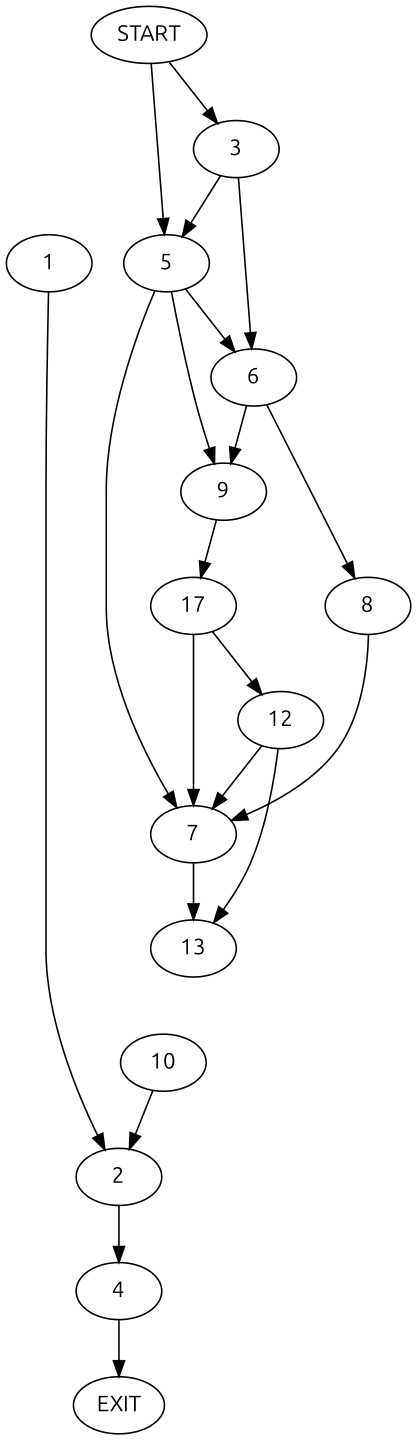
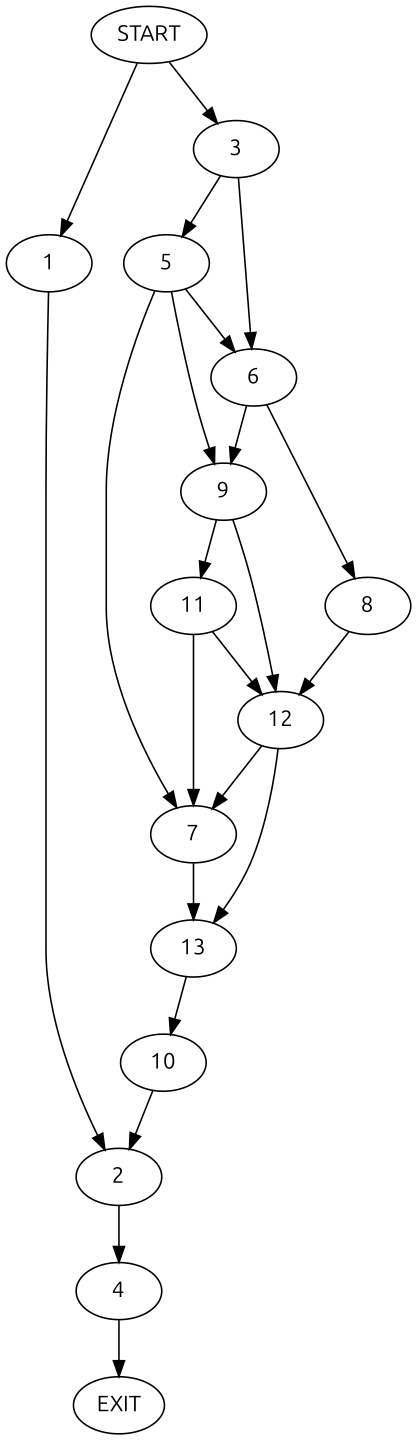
edge "START" -> "5": now "START" -> "1"
edge "9" -> "12": added
node "17": label "17" -> "11"
edge "8" -> "7": now "8" -> "12"
edge "13" -> "10": added
